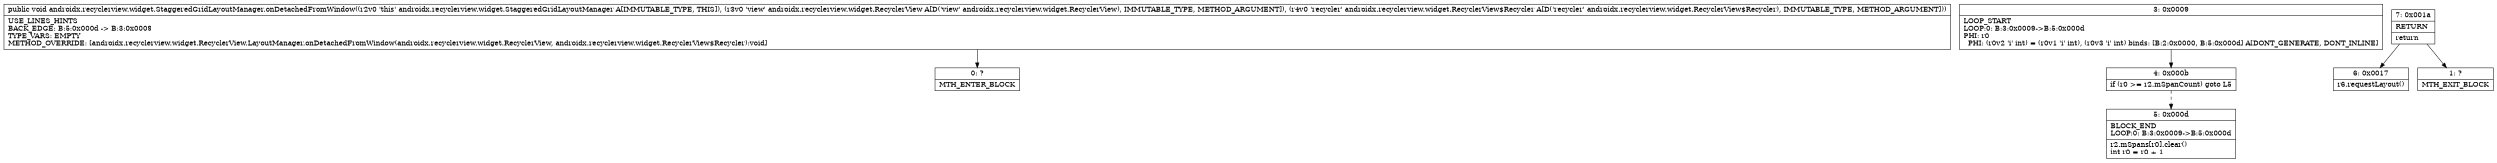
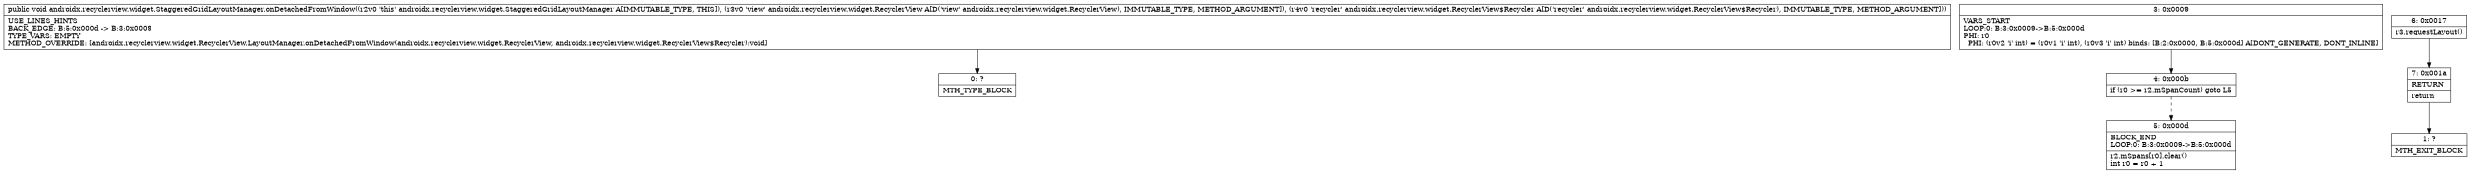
node "3: 0x0009": text "LOOP_START" -> "VARS_START"
edge "7: 0x001a" -> "6: 0x0017": reversed
node "0: ?": text "MTH_ENTER_BLOCK" -> "MTH_TYPE_BLOCK"
node "6: 0x0017": text "r6.requestLayout()" -> "r3.requestLayout()"
